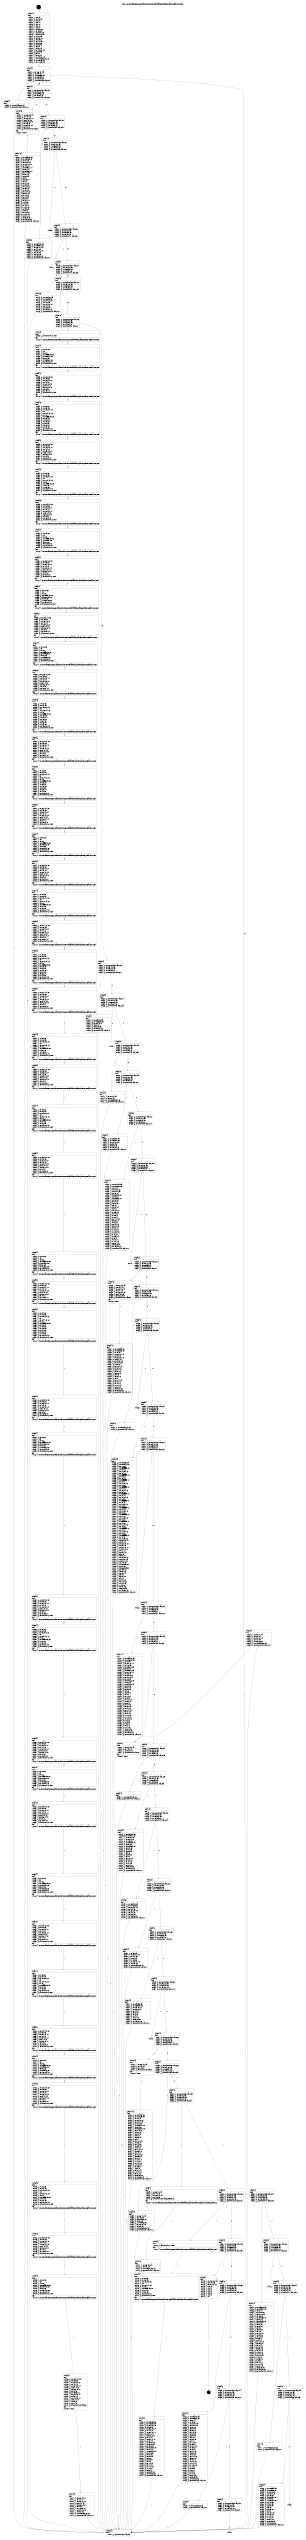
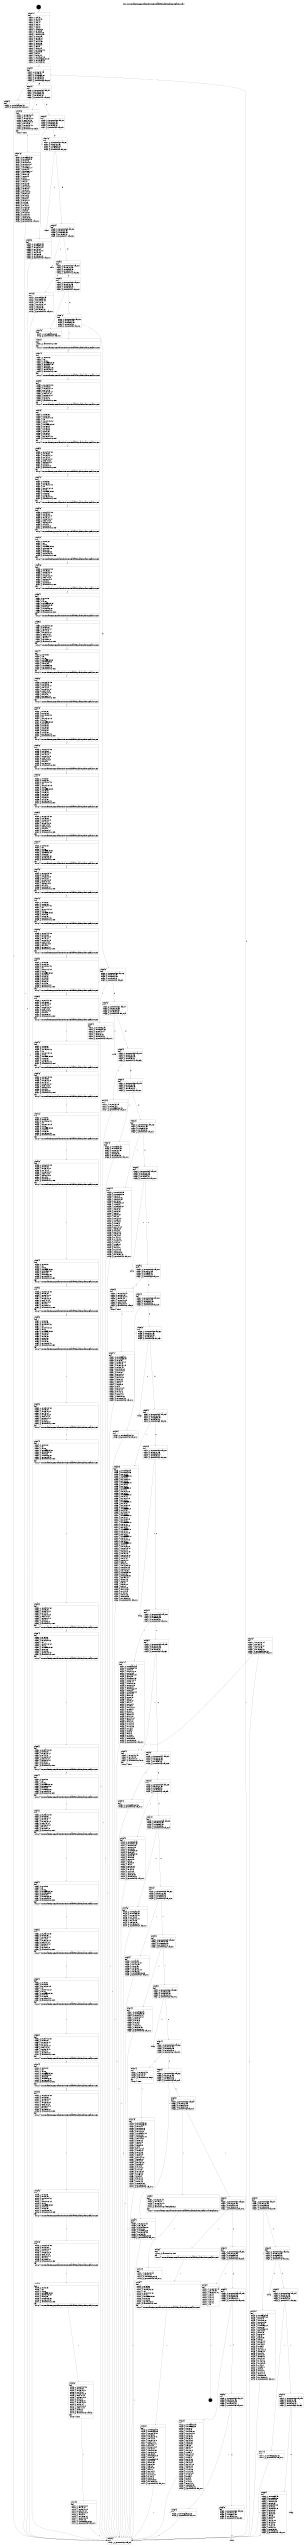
node "0x404279 [15]": added
